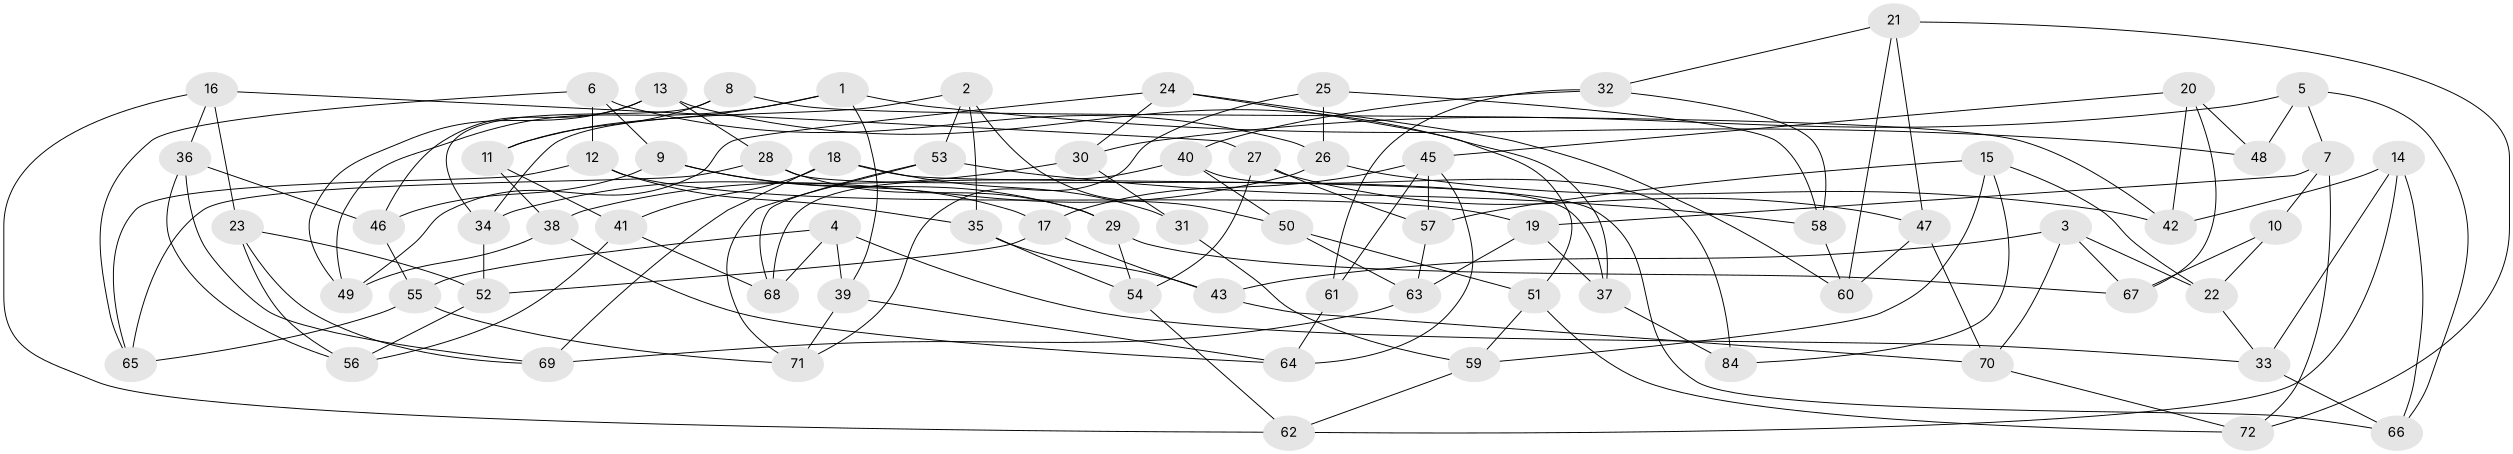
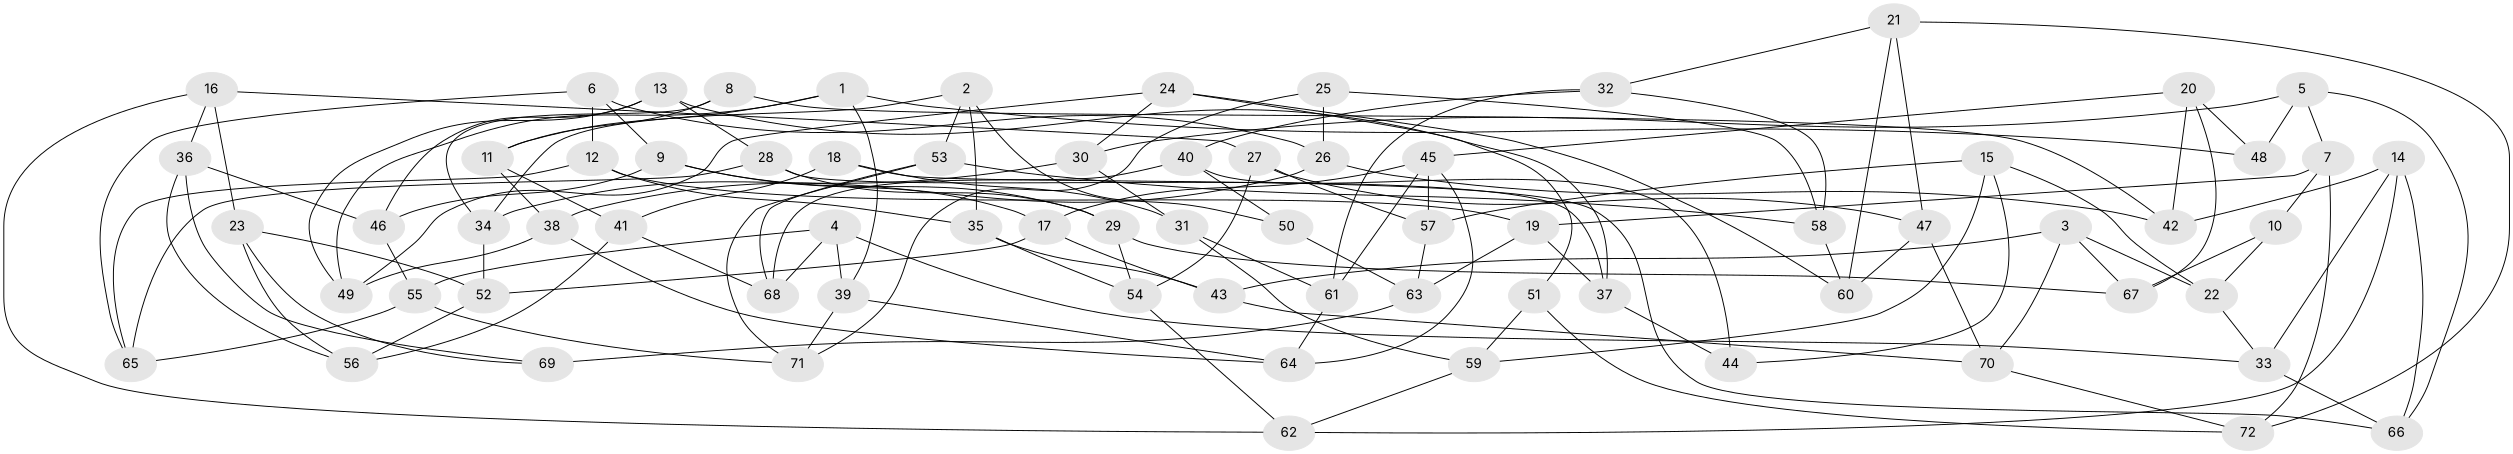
edge "18" -- "69": removed
edge "50" -- "51": removed
edge "31" -- "61": added
node "84": label "84" -> "44"
